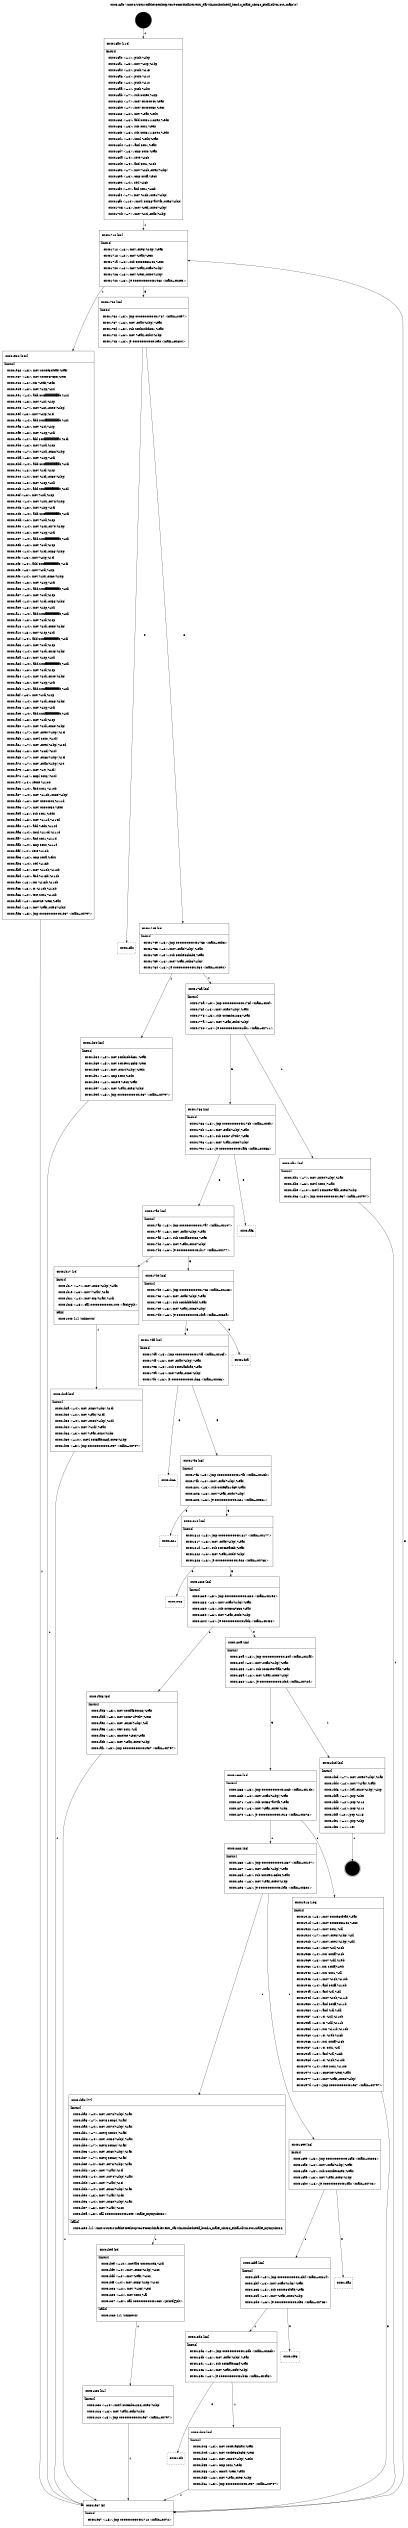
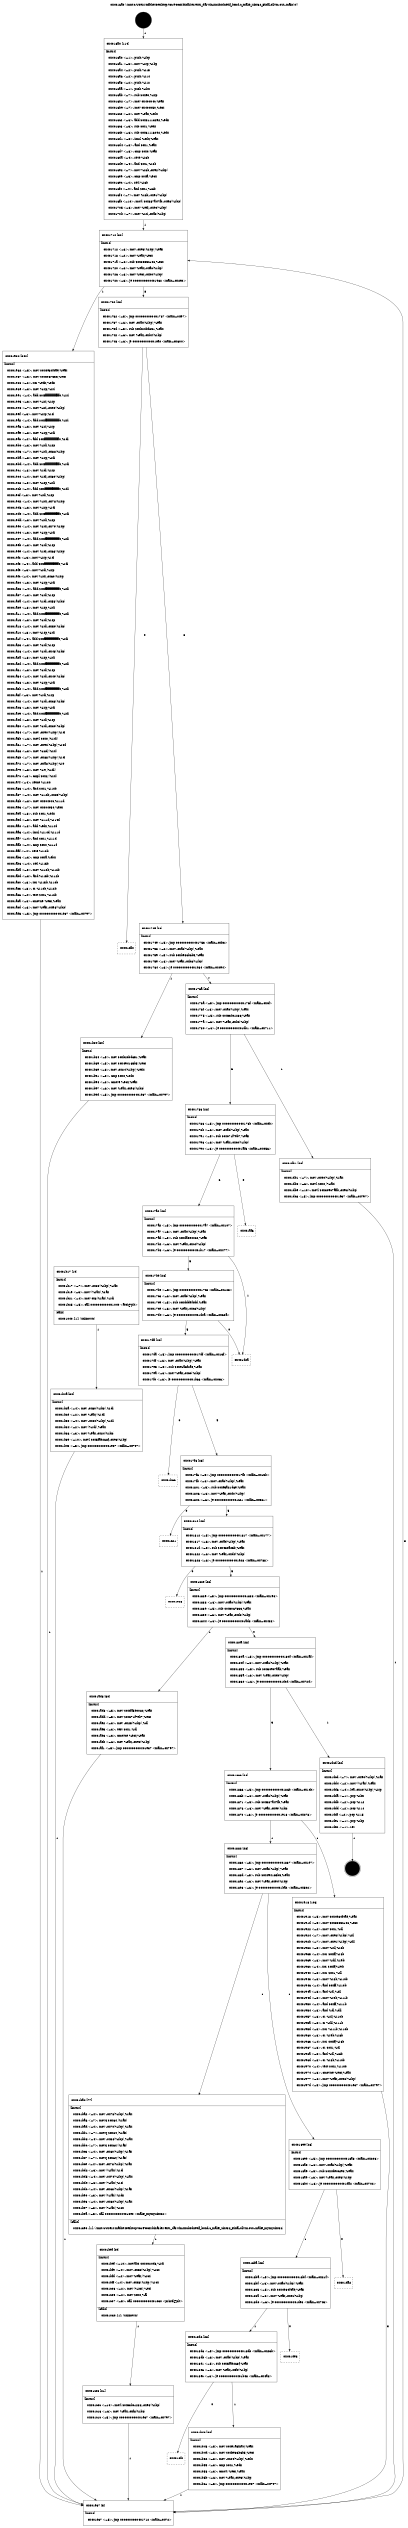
edge "0x4017a2 [28]" -> "0x401b17 [19]": now "0x4017a2 [28]" -> "0x401d0a"
